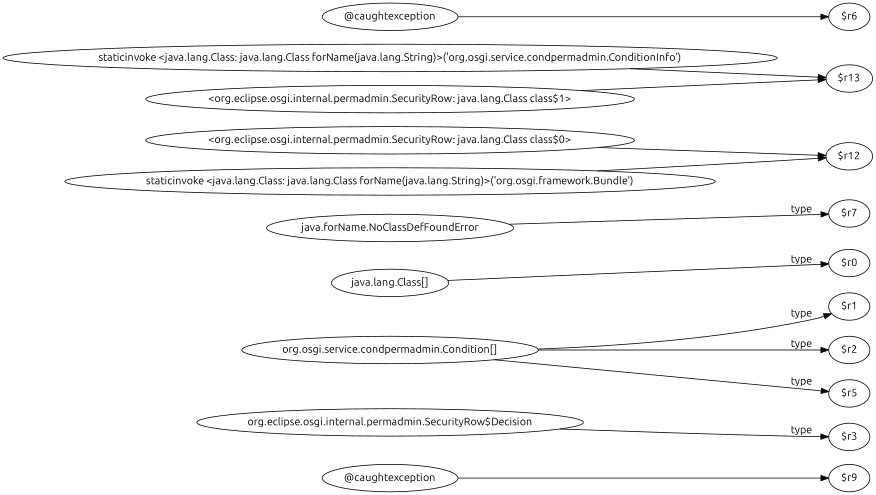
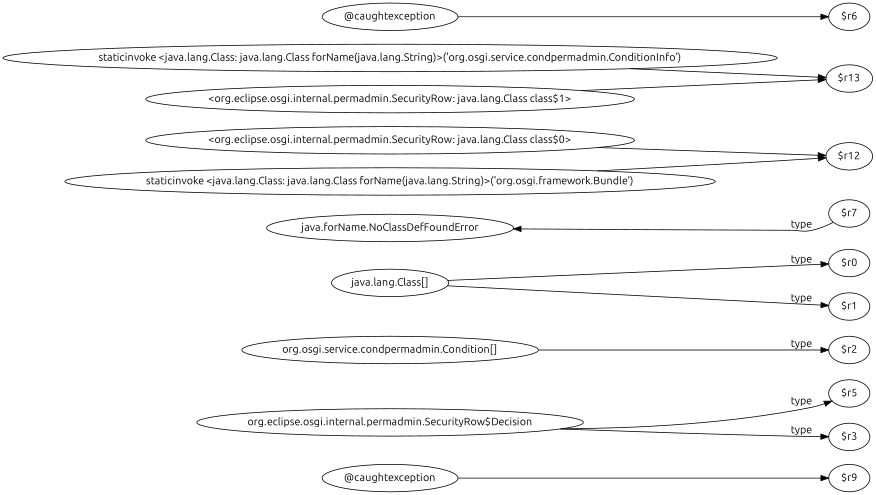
edge "java.forName.NoClassDefFoundError" -> "$r7": reversed
edge "org.osgi.service.condpermadmin.Condition[]" -> "$r1": now "java.lang.Class[]" -> "$r1"
edge "org.osgi.service.condpermadmin.Condition[]" -> "$r5": now "org.eclipse.osgi.internal.permadmin.SecurityRow$Decision" -> "$r5"
